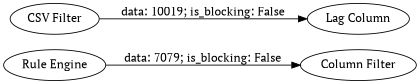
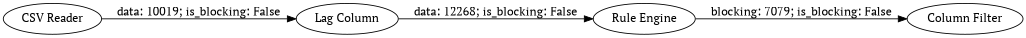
node "CSV Filter": label "CSV Filter" -> "CSV Reader"
edge "Lag Column" -> "Rule Engine": added, label "data: 12268; is_blocking: False"
edge "Rule Engine" -> "Column Filter": label "data: 7079; is_blocking: False" -> "blocking: 7079; is_blocking: False"
